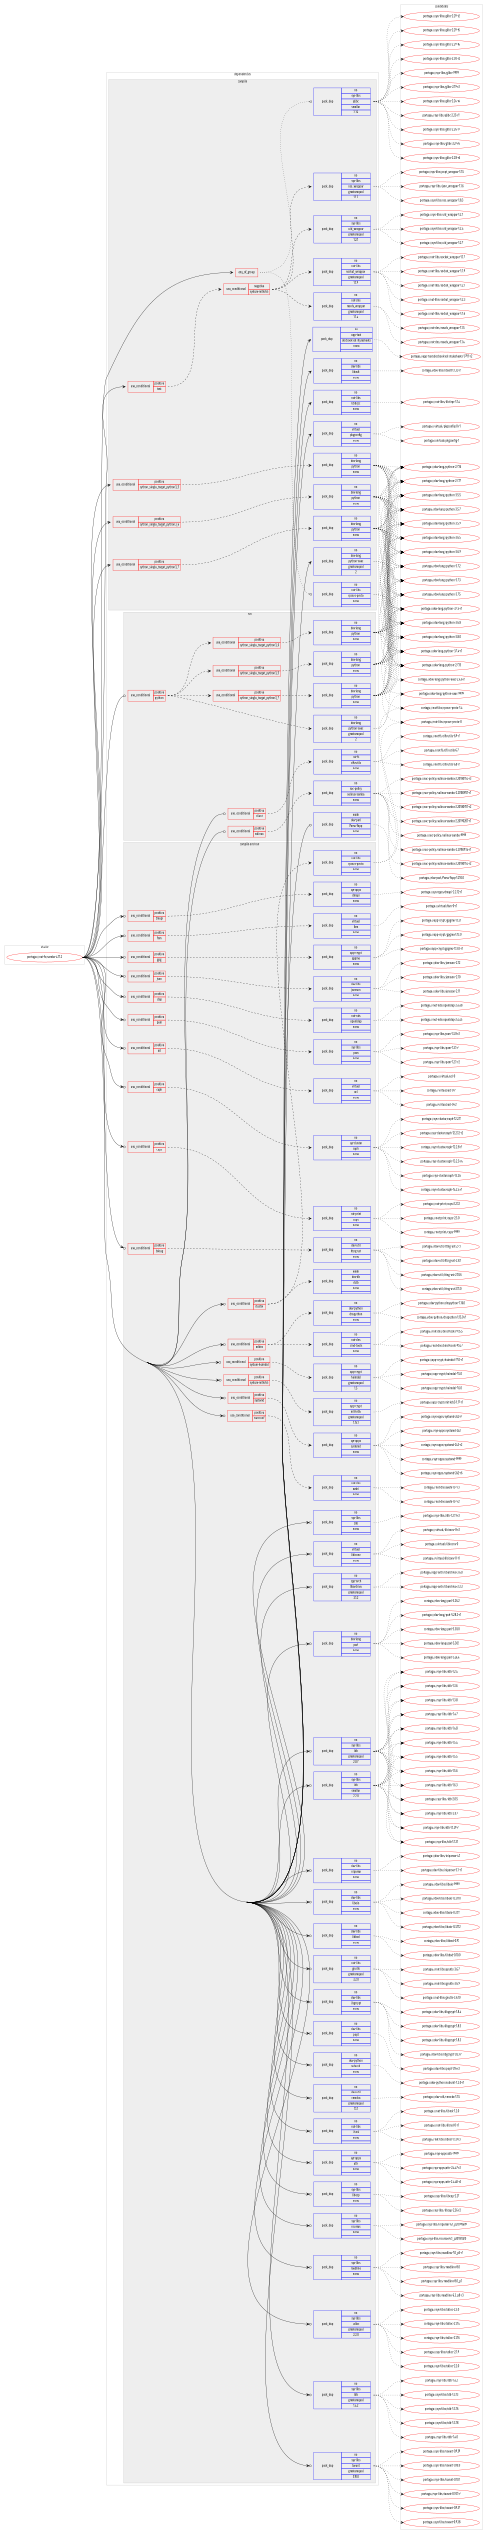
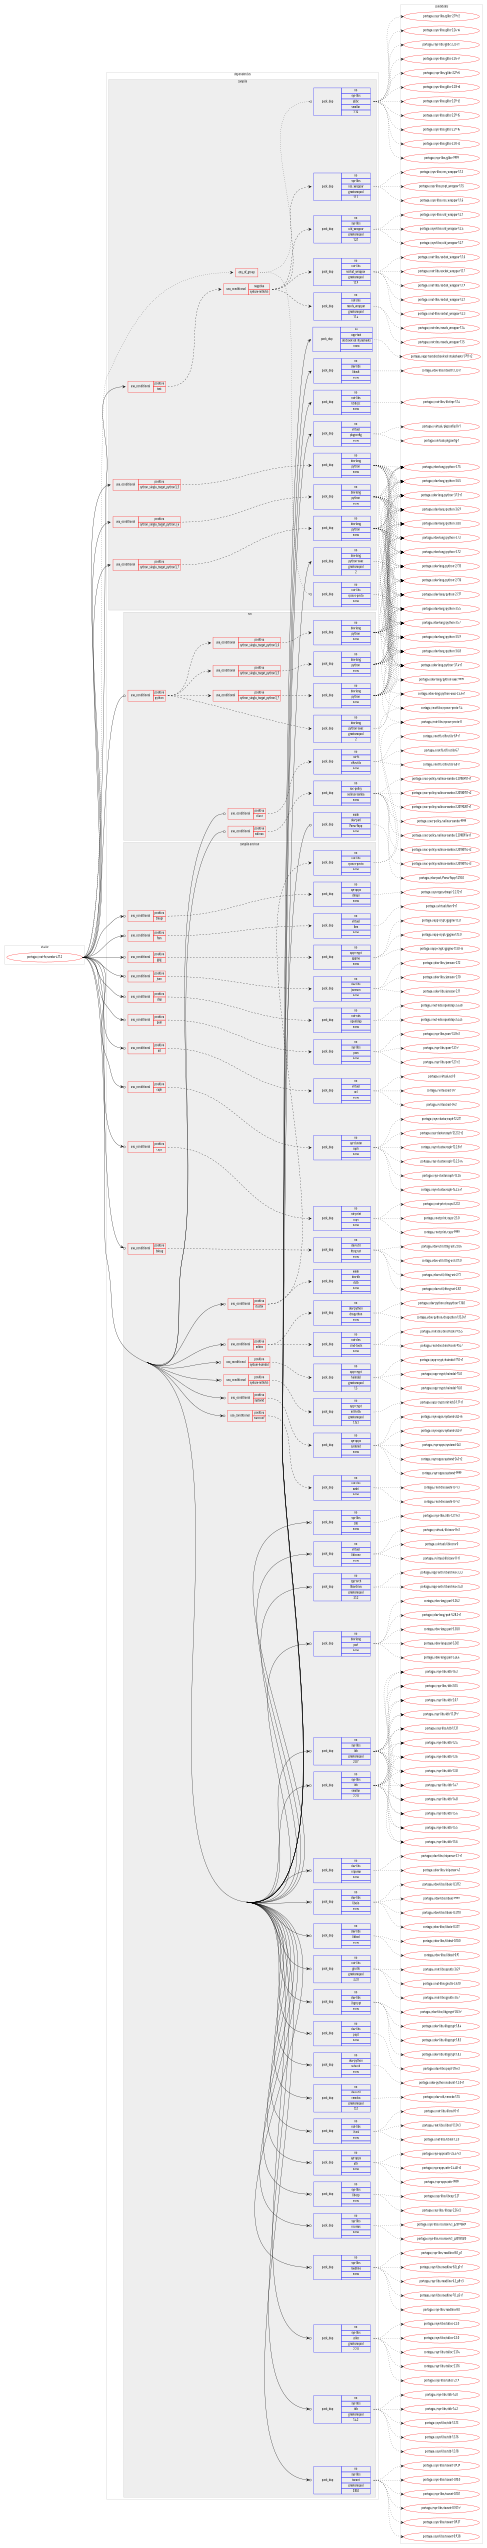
node "portage://sys-libs/json_wrapper-1.1.6": label "portage://sys-libs/json_wrapper-1.1.6" -> "portage://sys-libs/nss_wrapper-1.1.6"
node "portage://sys-libs/nss_wrapper-1.8.3": label "portage://sys-libs/nss_wrapper-1.8.3" -> "portage://sys-libs/nss_wrapper-1.1.3"
edge "portage://net-fs/samba-4.11.2" -> "any_of_group": style solid -> dotted
node "portage://app-crypt/gpgme-1.13.0-r1": label "portage://app-crypt/gpgme-1.13.0-r1" -> "portage://app-crypt/gpgme-1.13.0-r5"
node "portage://sys-libs/iniparser-6.1_p20190609": label "portage://sys-libs/iniparser-6.1_p20190609" -> "portage://sys-libs/ncurses-6.1_p20190609"
node "portage://sys-libs/readline-8.0_p1-r1": added
